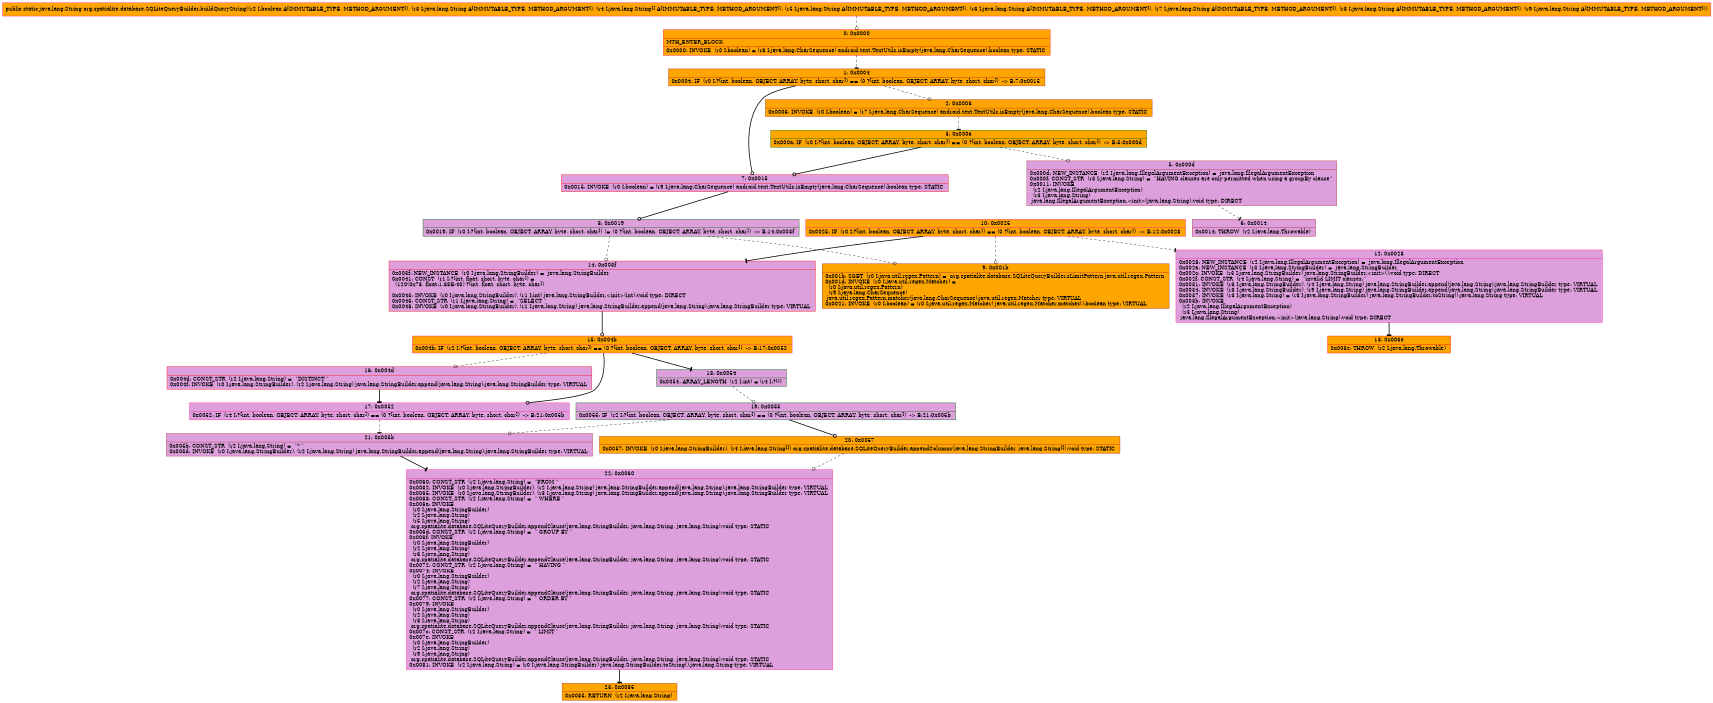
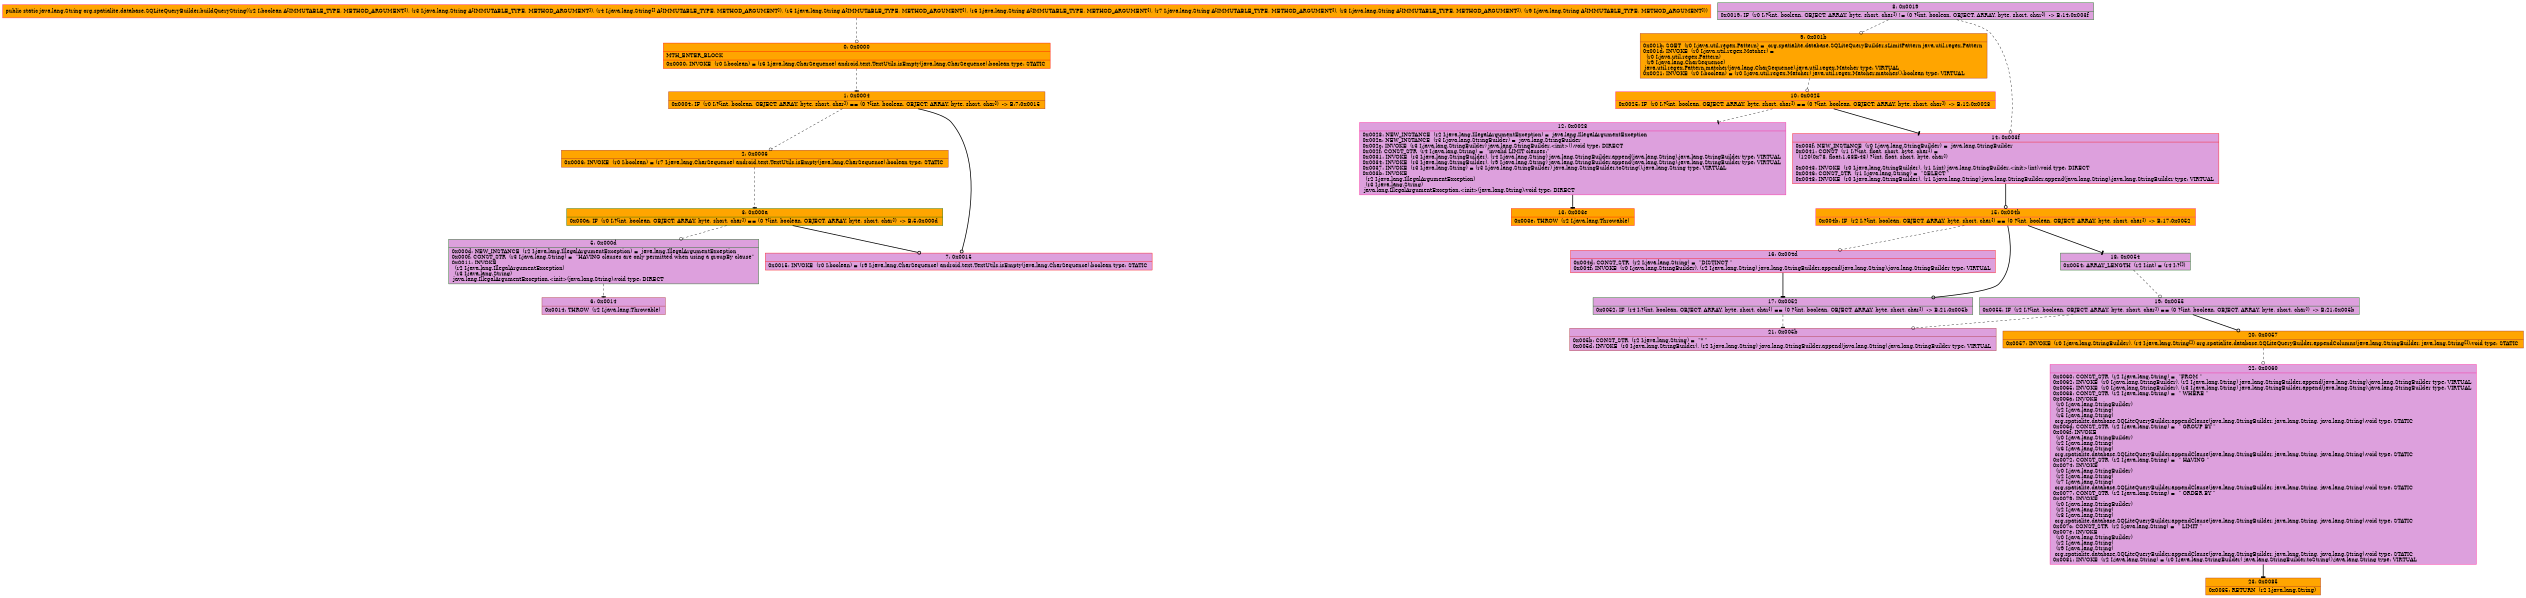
node "5: 0x000d": color brown -> darkgreen
edge "7: 0x0015" -> "8: 0x0019": removed
edge "10: 0x0025" -> "9: 0x001b": reversed
node "17: 0x0052": color deeppink -> darkgreen
edge "21: 0x005b" -> "22: 0x0060": removed
